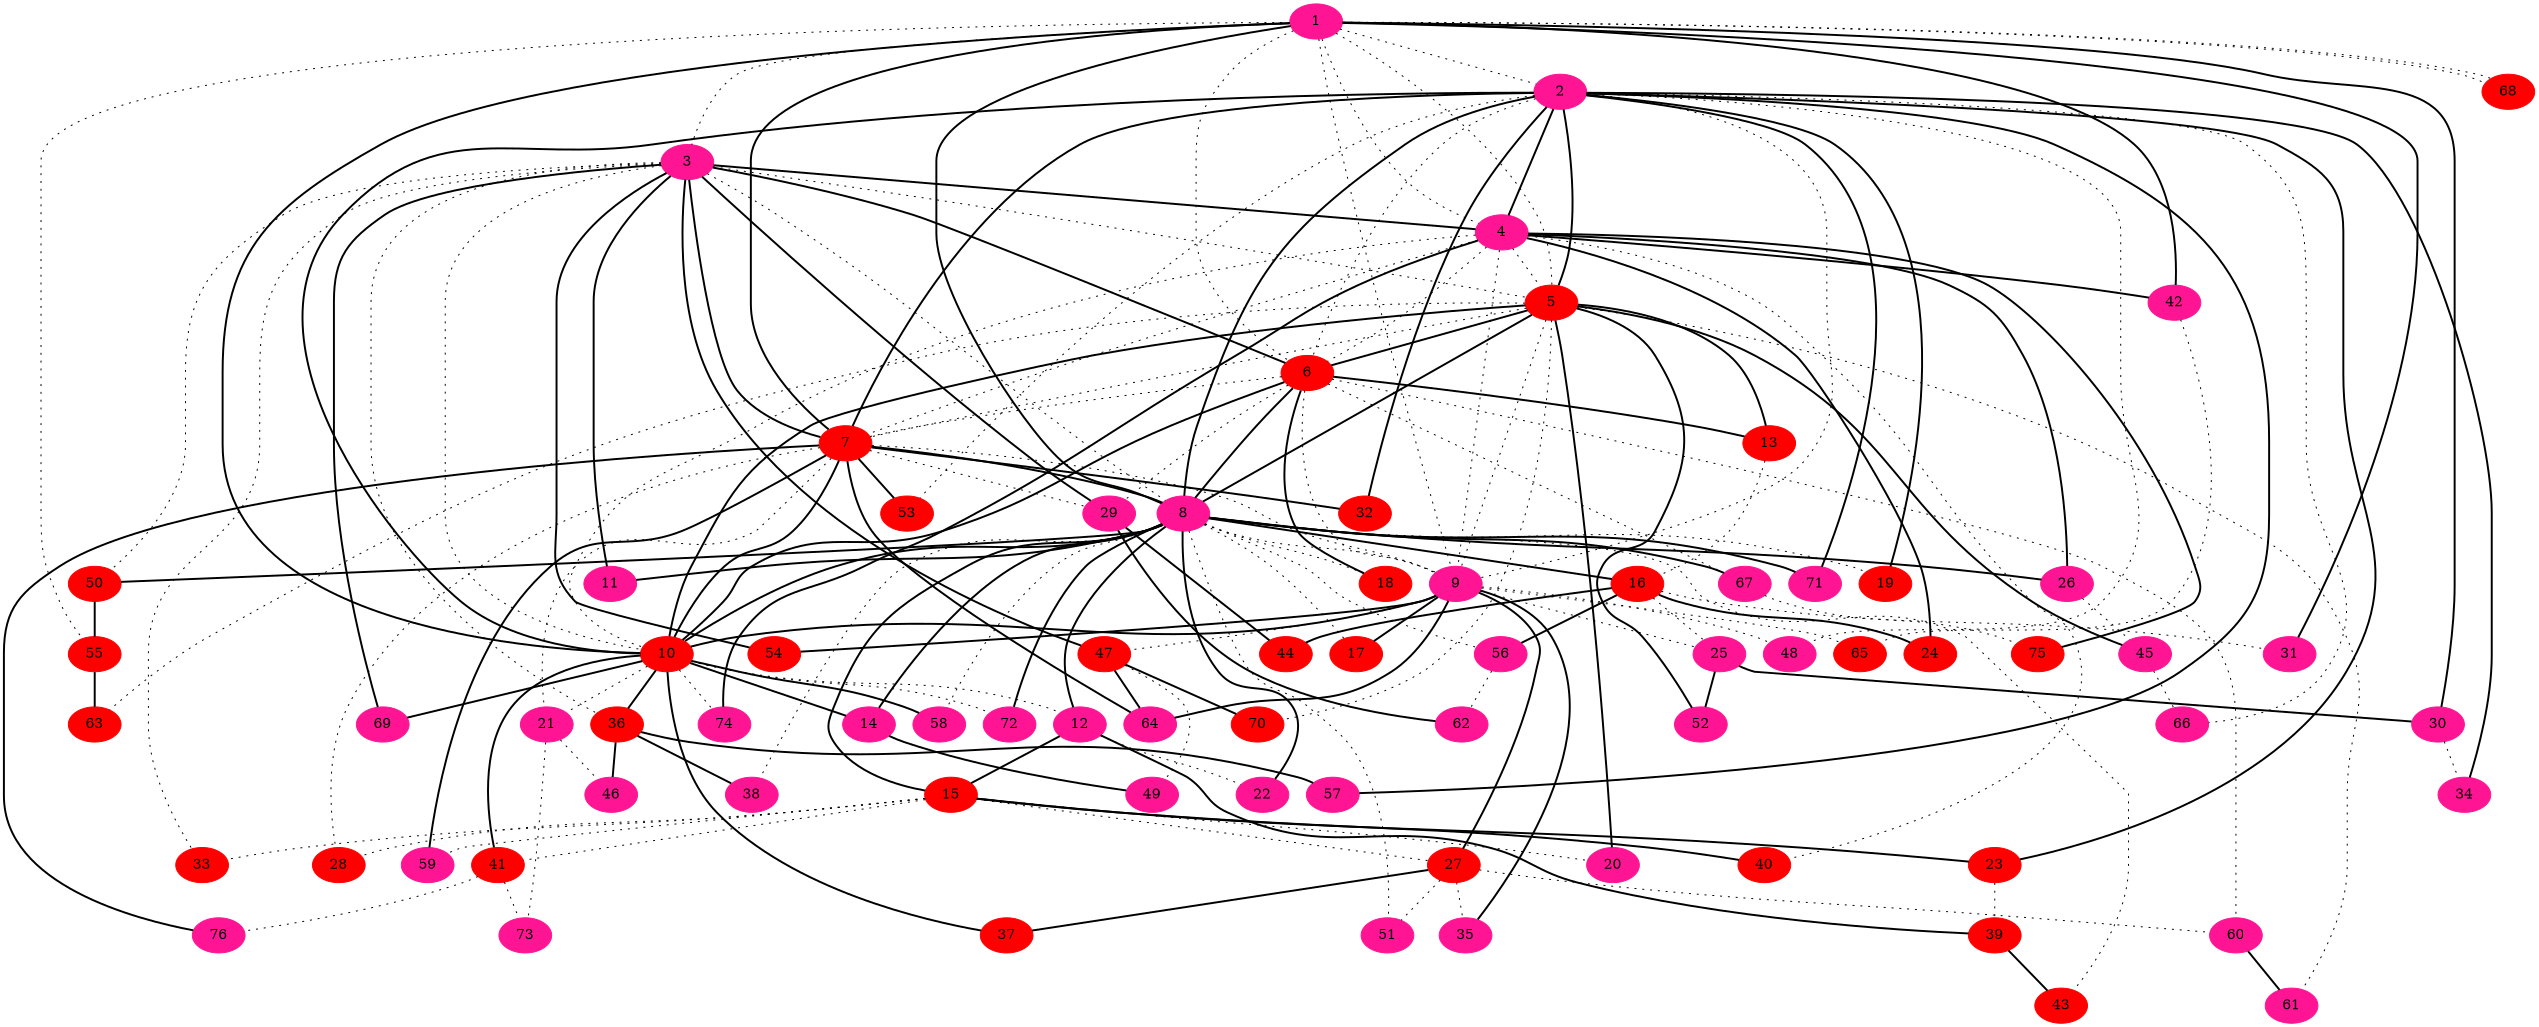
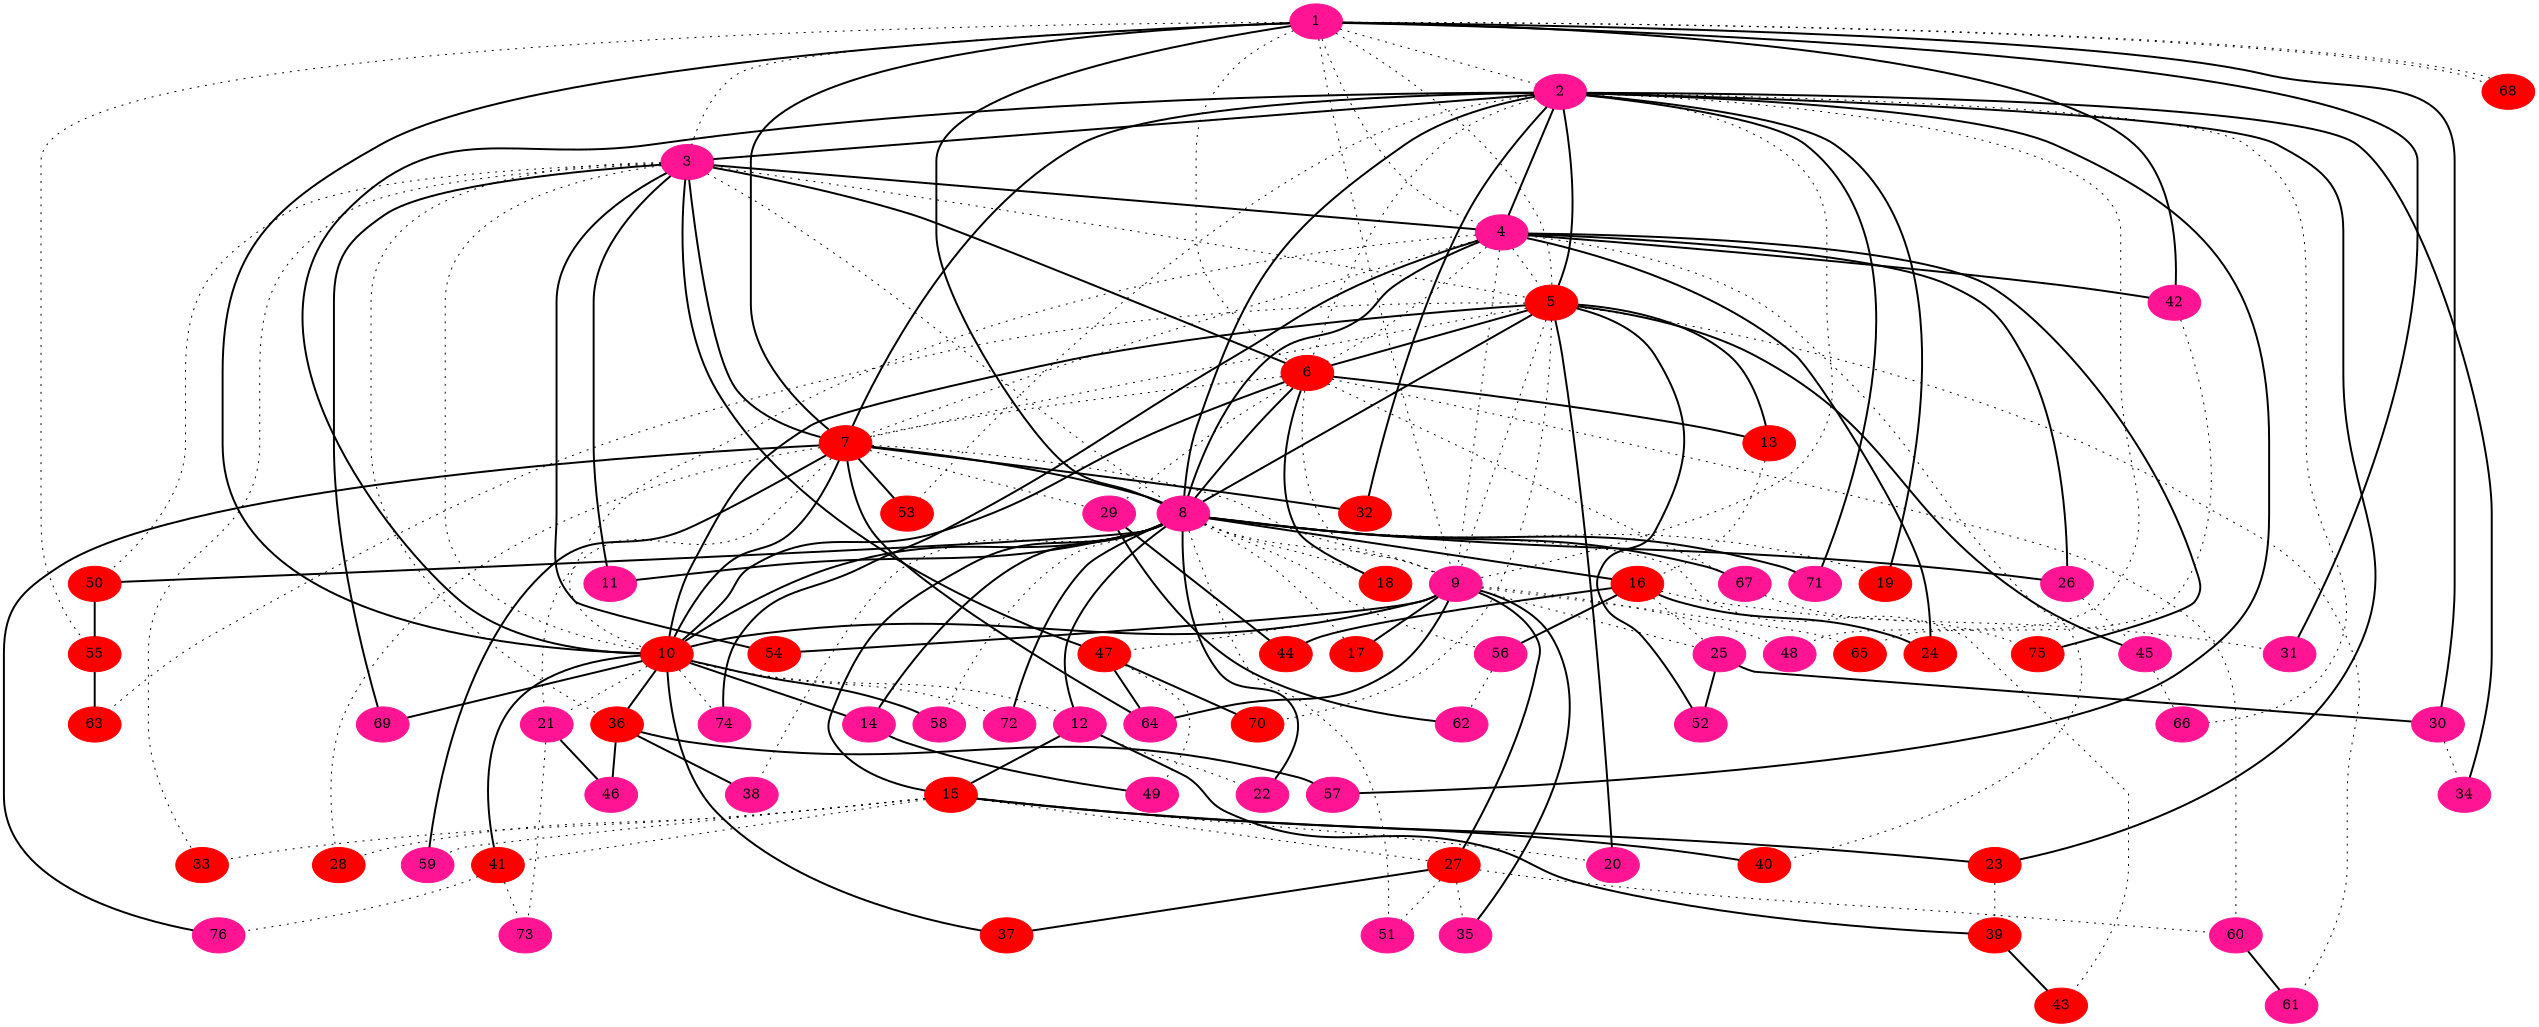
edge "3" -- "29": now "3" -- "2"
edge "4" -- "8": added
edge "21" -- "46": style dotted -> bold
